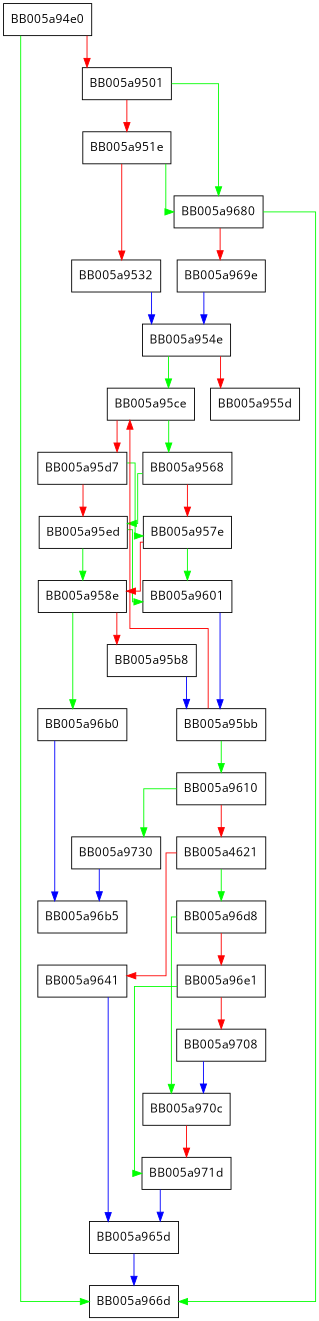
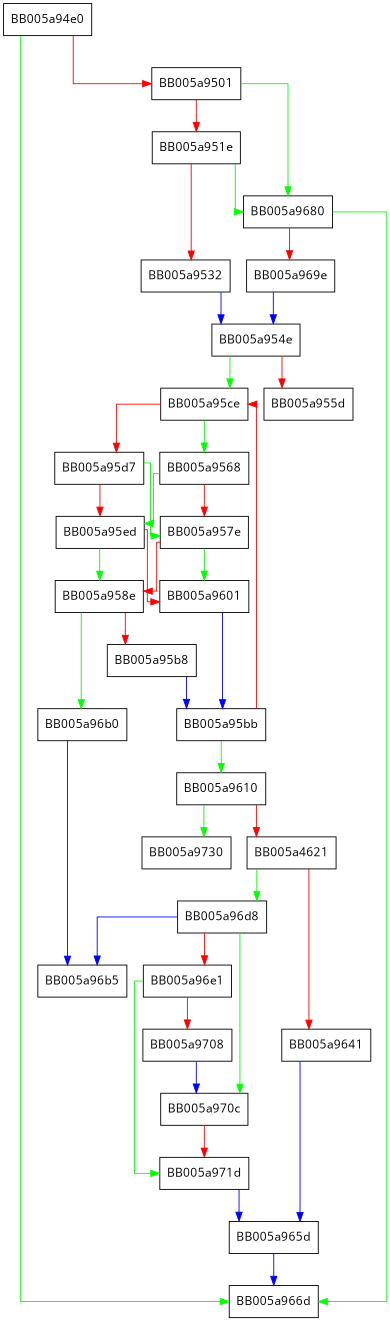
edge "BB005a95ed" -> "BB005a9601": color green -> red
edge "BB005a9730" -> "BB005a96b5": now "BB005a96d8" -> "BB005a96b5"
